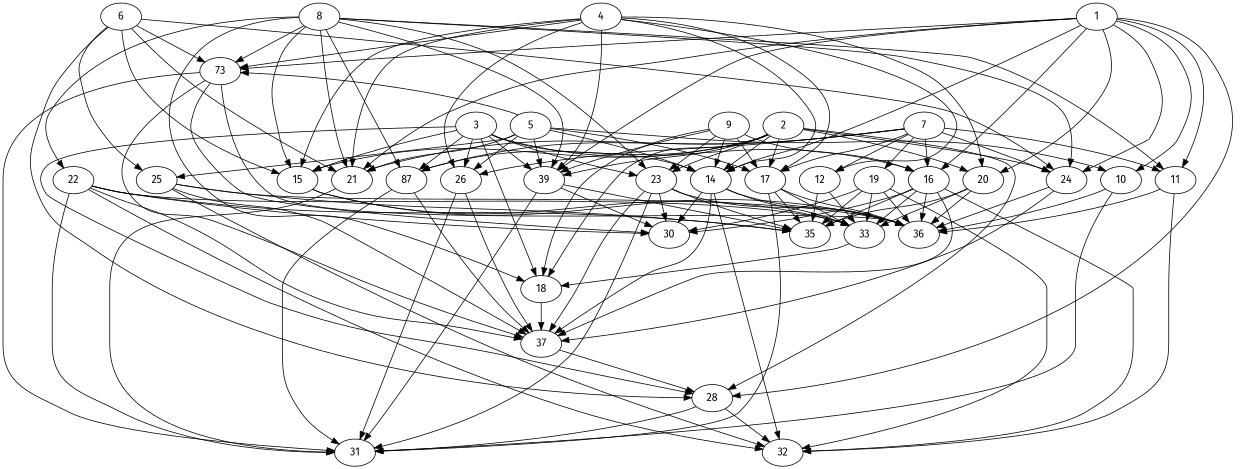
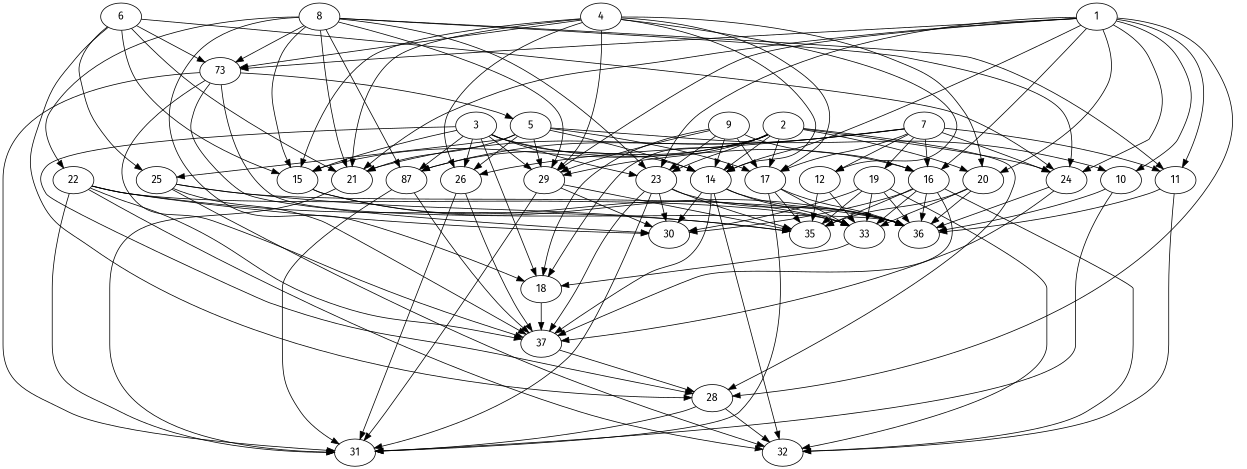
edge "1" -> "23": added
edge "5" -> "73": reversed
node "39": label "39" -> "29"
